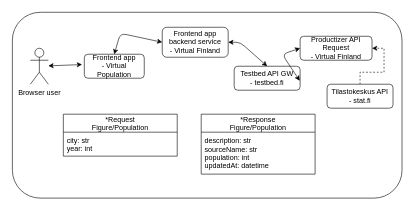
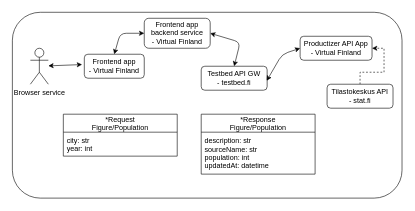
node "Frontend app backend service - Virtual Finland": moved (195, 42) -> (177, 33)
node "Productizer API Request - Virtual Finland": label "Productizer API Request - Virtual Finland" -> "Productizer API App - Virtual Finland"
node "Frontend app - Virtual Population": label "Frontend app - Virtual Population" -> "Frontend app - Virtual Finland"
node "Testbed API GW - testbed.fi": moved (267, 78) -> (234, 78)
node "Browser user": label "Browser user" -> "Browser service"
